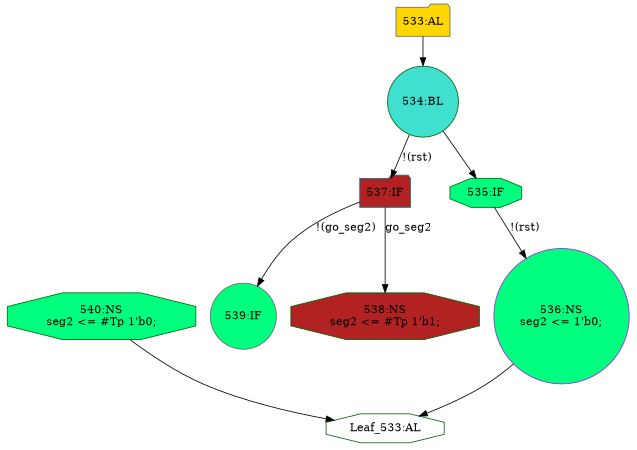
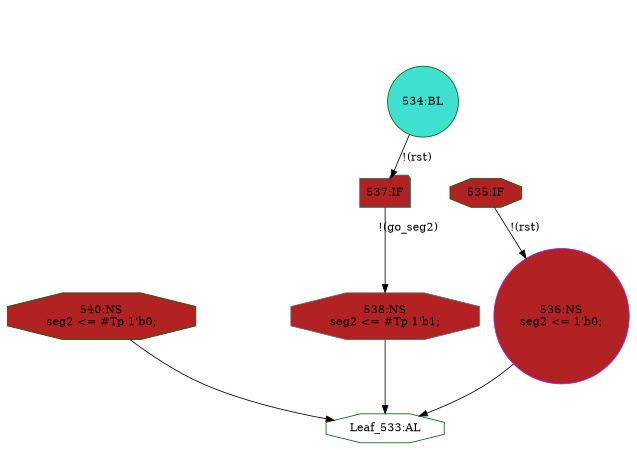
node "533:AL": removed
edge "534:BL" -> "535:IF": removed
node "535:IF": fillcolor springgreen -> firebrick
edge "537:IF" -> "538:NS seg2 <= #Tp 1'b1;": label "go_seg2" -> "!(go_seg2)"
node "540:NS seg2 <= #Tp 1'b0;": fillcolor springgreen -> firebrick
node "539:IF": removed
node "538:NS seg2 <= #Tp 1'b1;": color darkgreen -> gray40
node "536:NS seg2 <= 1'b0;": fillcolor springgreen -> firebrick
edge "538:NS seg2 <= #Tp 1'b1;" -> "Leaf_533:AL": added
